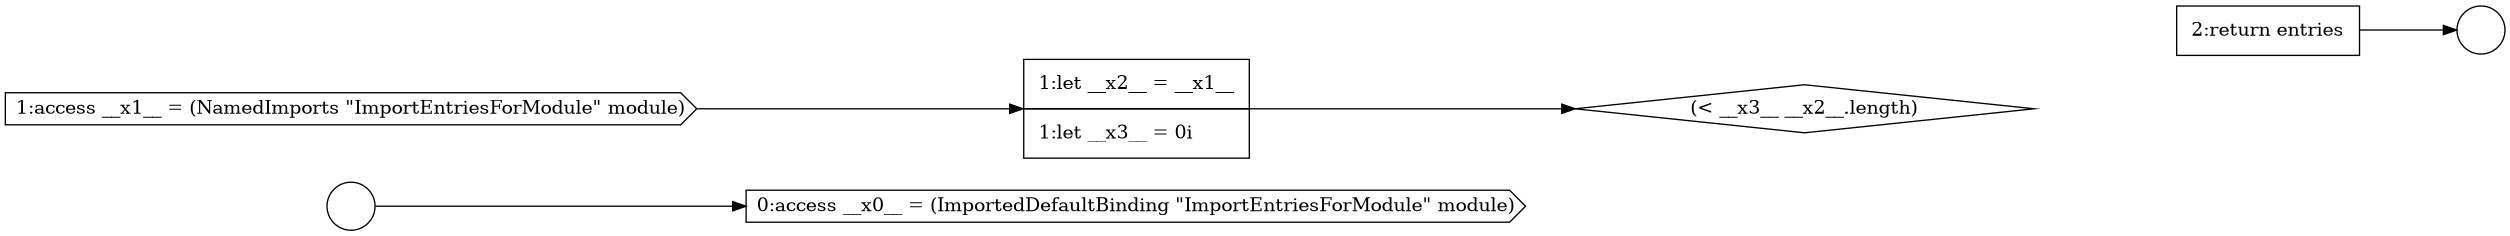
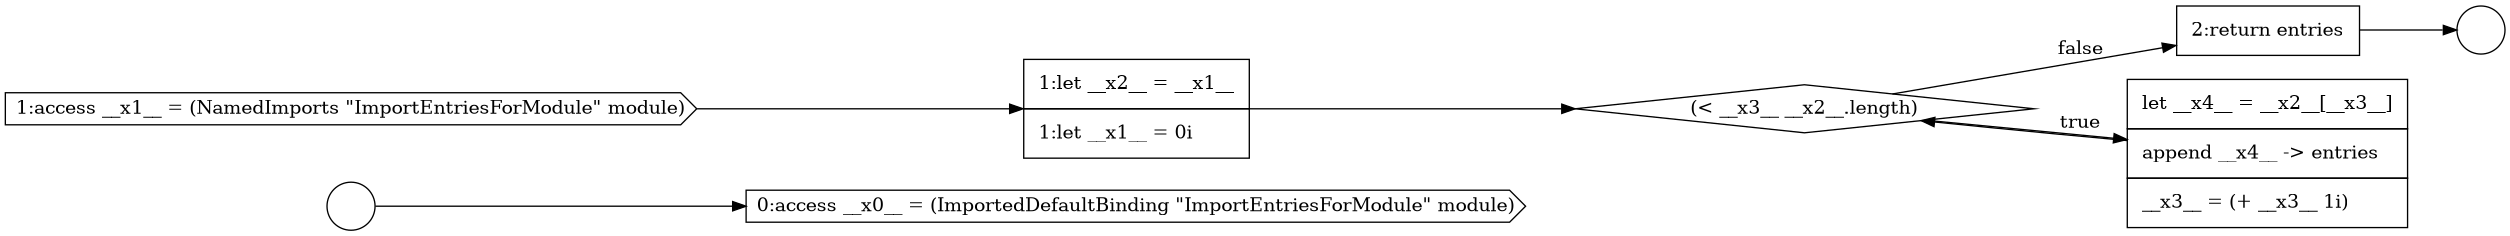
edge "(< __x3__ __x2__.length)" -> "2:return entries": added, label "false"
node "1:let __x2__ = __x1__": text "1:let __x3__ = 0i" -> "1:let __x1__ = 0i"
node "let __x4__ = __x2__[__x3__]": added
